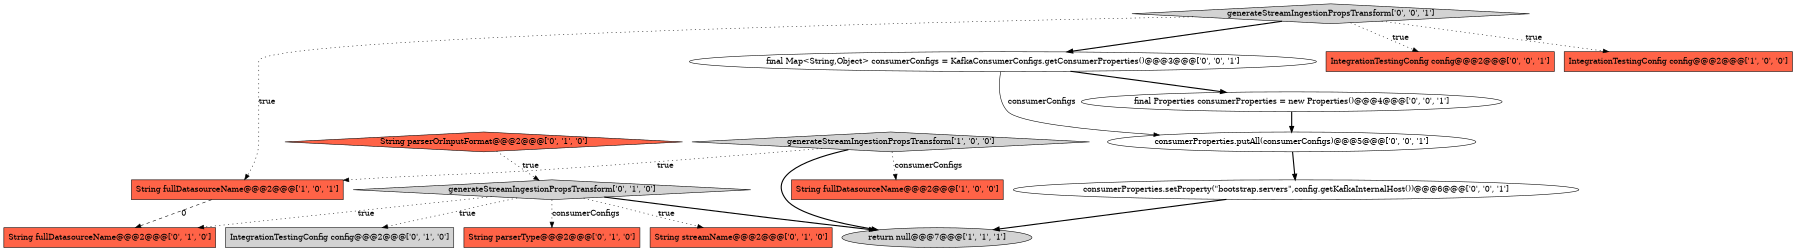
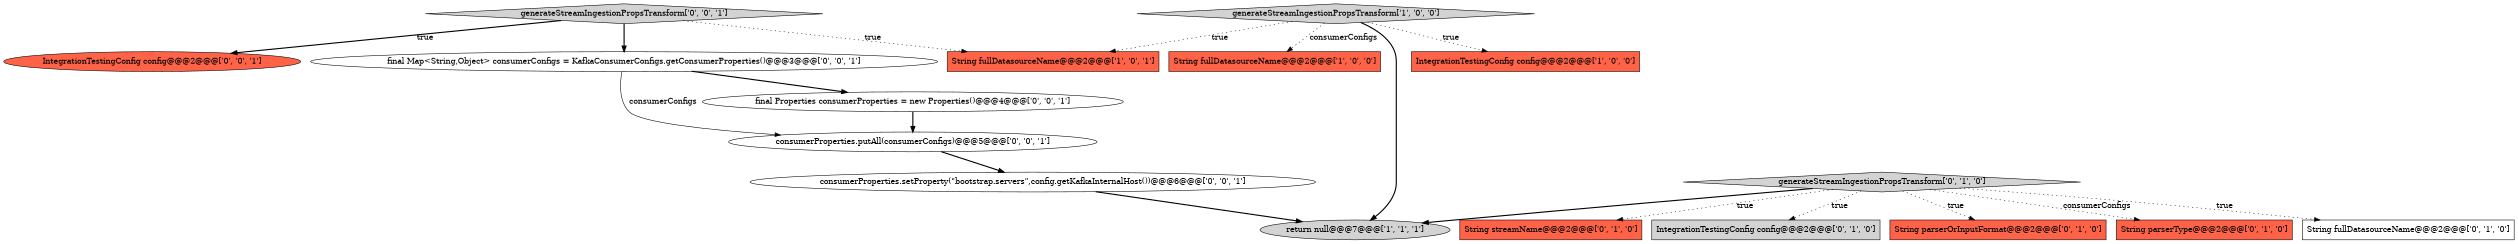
edge "generateStreamIngestionPropsTransform['0', '0', '1']" -> "IntegrationTestingConfig config@@@2@@@['0', '0', '1']": style dotted -> bold
edge "generateStreamIngestionPropsTransform['0', '0', '1']" -> "IntegrationTestingConfig config@@@2@@@['1', '0', '0']": now "generateStreamIngestionPropsTransform['1', '0', '0']" -> "IntegrationTestingConfig config@@@2@@@['1', '0', '0']"
node "IntegrationTestingConfig config@@@2@@@['0', '0', '1']": shape box -> ellipse
node "String parserOrInputFormat@@@2@@@['0', '1', '0']": shape diamond -> box
edge "String parserOrInputFormat@@@2@@@['0', '1', '0']" -> "generateStreamIngestionPropsTransform['0', '1', '0']": reversed
edge "String fullDatasourceName@@@2@@@['1', '0', '1']" -> "String fullDatasourceName@@@2@@@['0', '1', '0']": removed, label "0"
node "String fullDatasourceName@@@2@@@['0', '1', '0']": fillcolor tomato -> white
